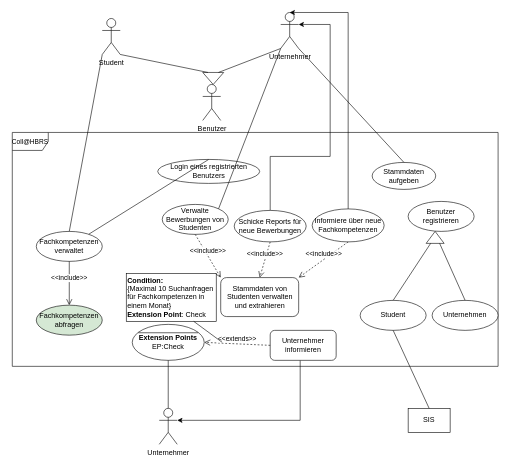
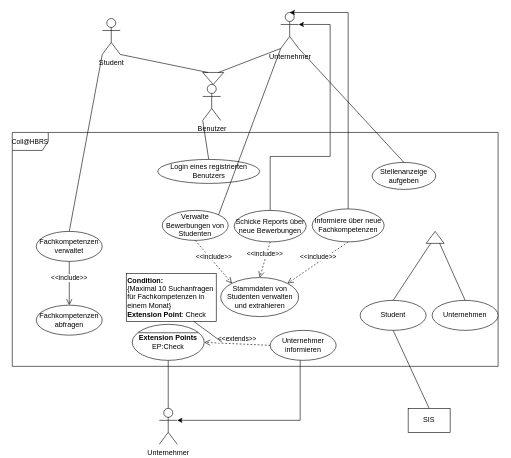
node "Stammdaten aufgeben": label "Stammdaten aufgeben" -> "Stellenanzeige aufgeben"
edge "Login eines registrierten Benutzers" -- "Fachkompetenzen verwaltet": now "Login eines registrierten Benutzers" -- "Benutzer"
node "Benutzer registrieren": removed
node "Verwalte Bewerbungen von Studenten": moved (195, 219) -> (195, 225)
node "Schicke Reports für neue Bewerbungen": label "Schicke Reports für neue Bewerbungen" -> "Schicke Reports über neue Bewerbungen"
node "Stammdaten von Studenten verwalten und extrahieren": shape rounded rectangle -> ellipse
node "Fachkompetenzen abfragen": fillcolor #d5e8d4 -> #ffffff
node "Unternehmer informieren": shape rounded rectangle -> ellipse
